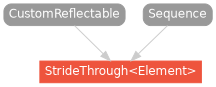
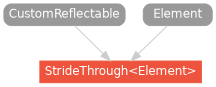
node "Sequence": label "Sequence" -> "Element"
